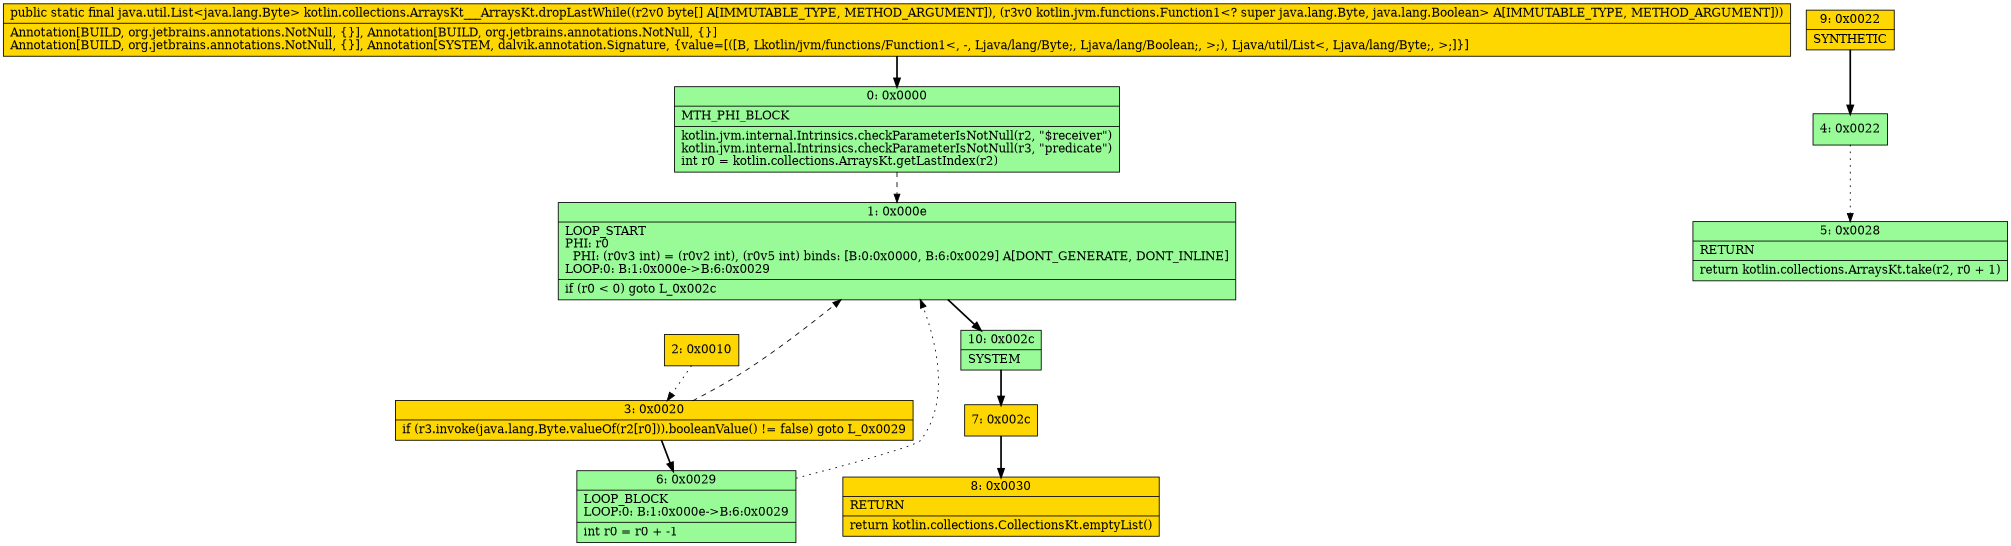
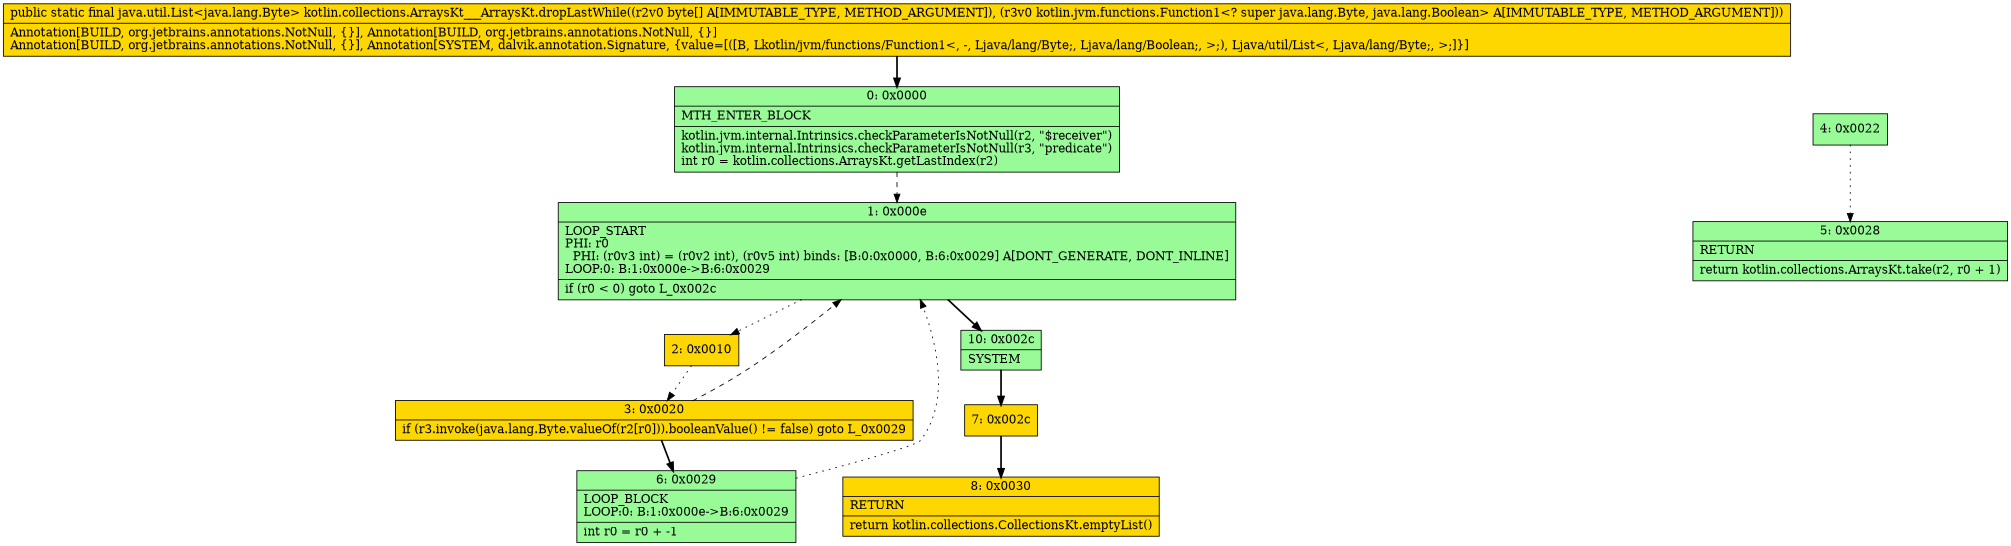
node "9: 0x0022": removed
node "0: 0x0000": text "MTH_PHI_BLOCK" -> "MTH_ENTER_BLOCK"
edge "1: 0x000e" -> "2: 0x0010": added
